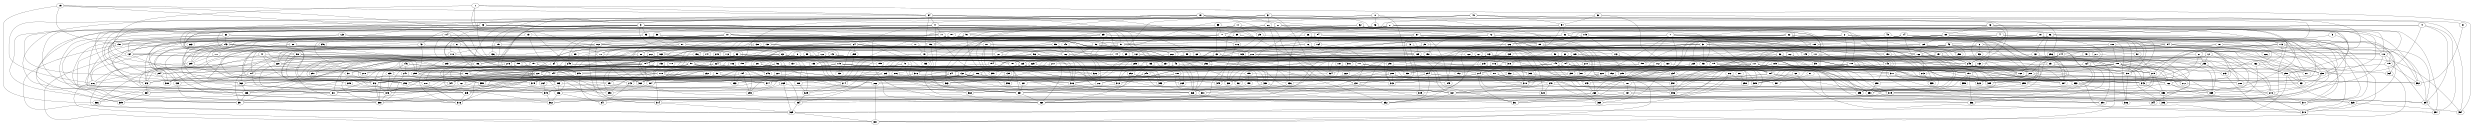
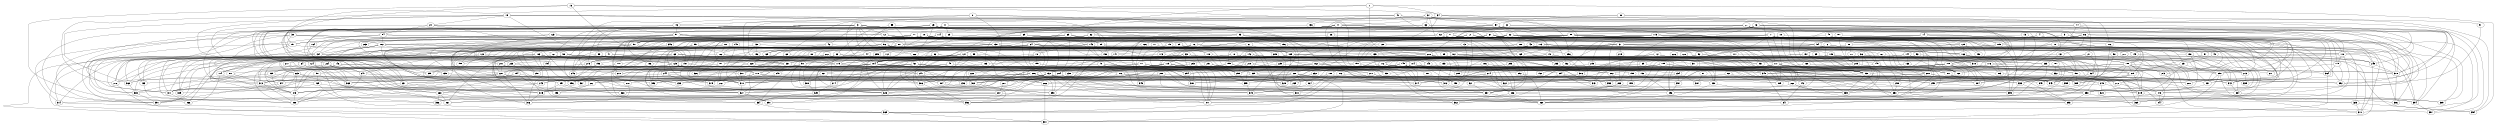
node "120": added
node "137": removed
